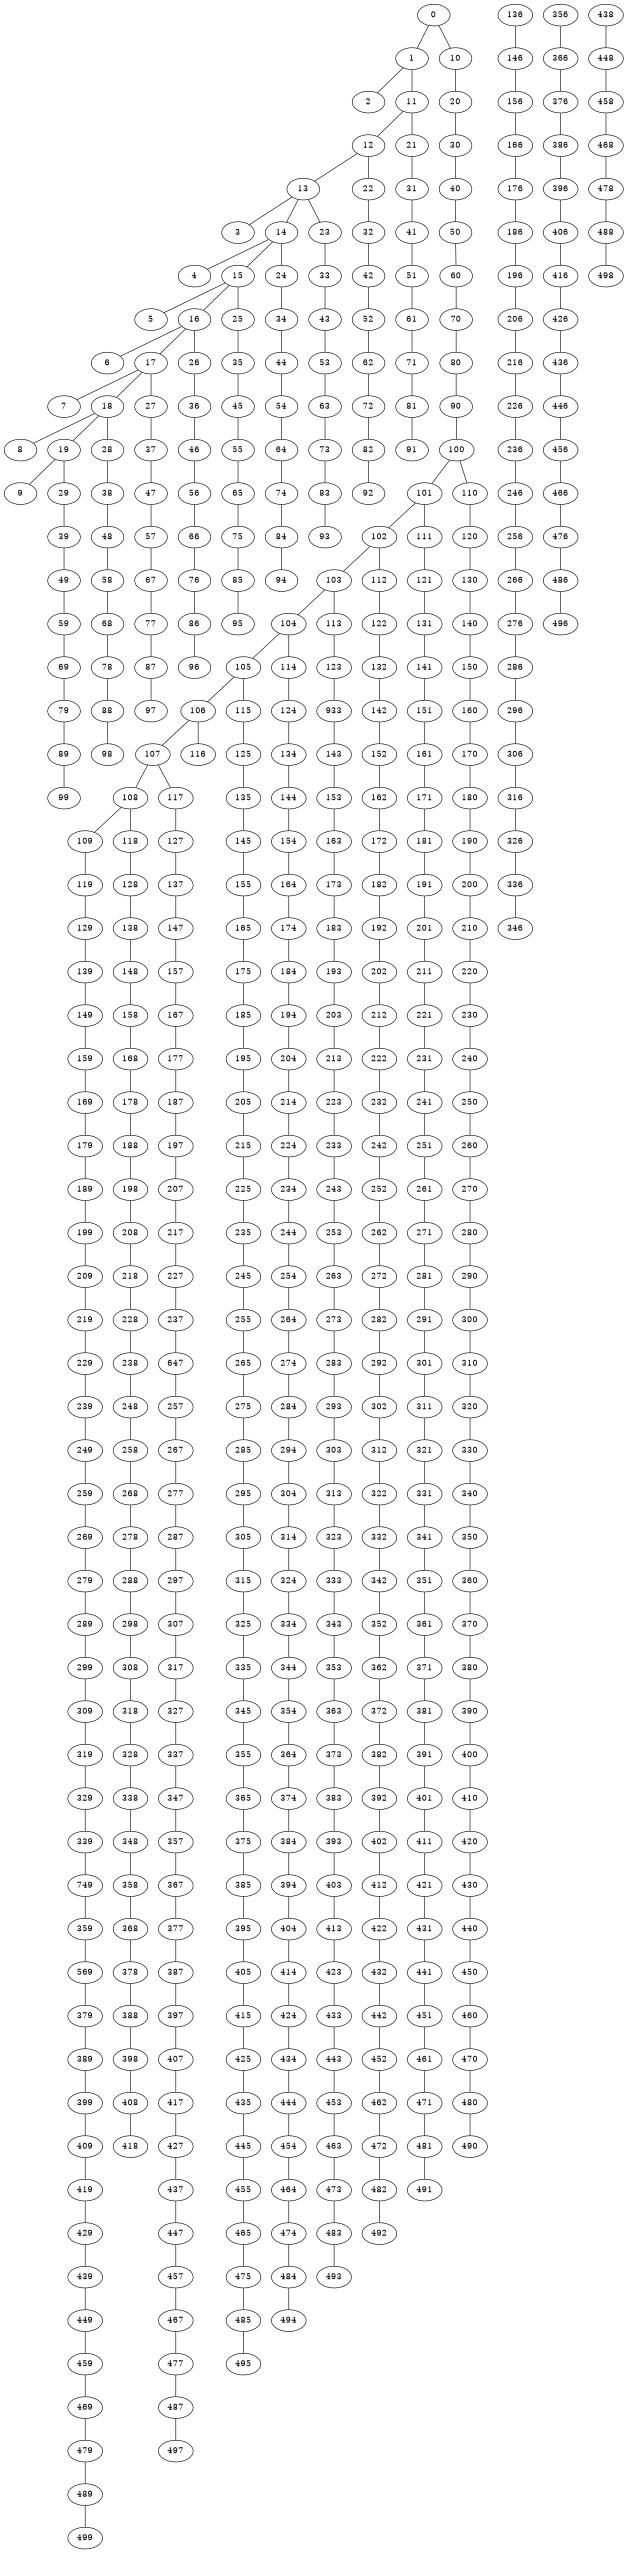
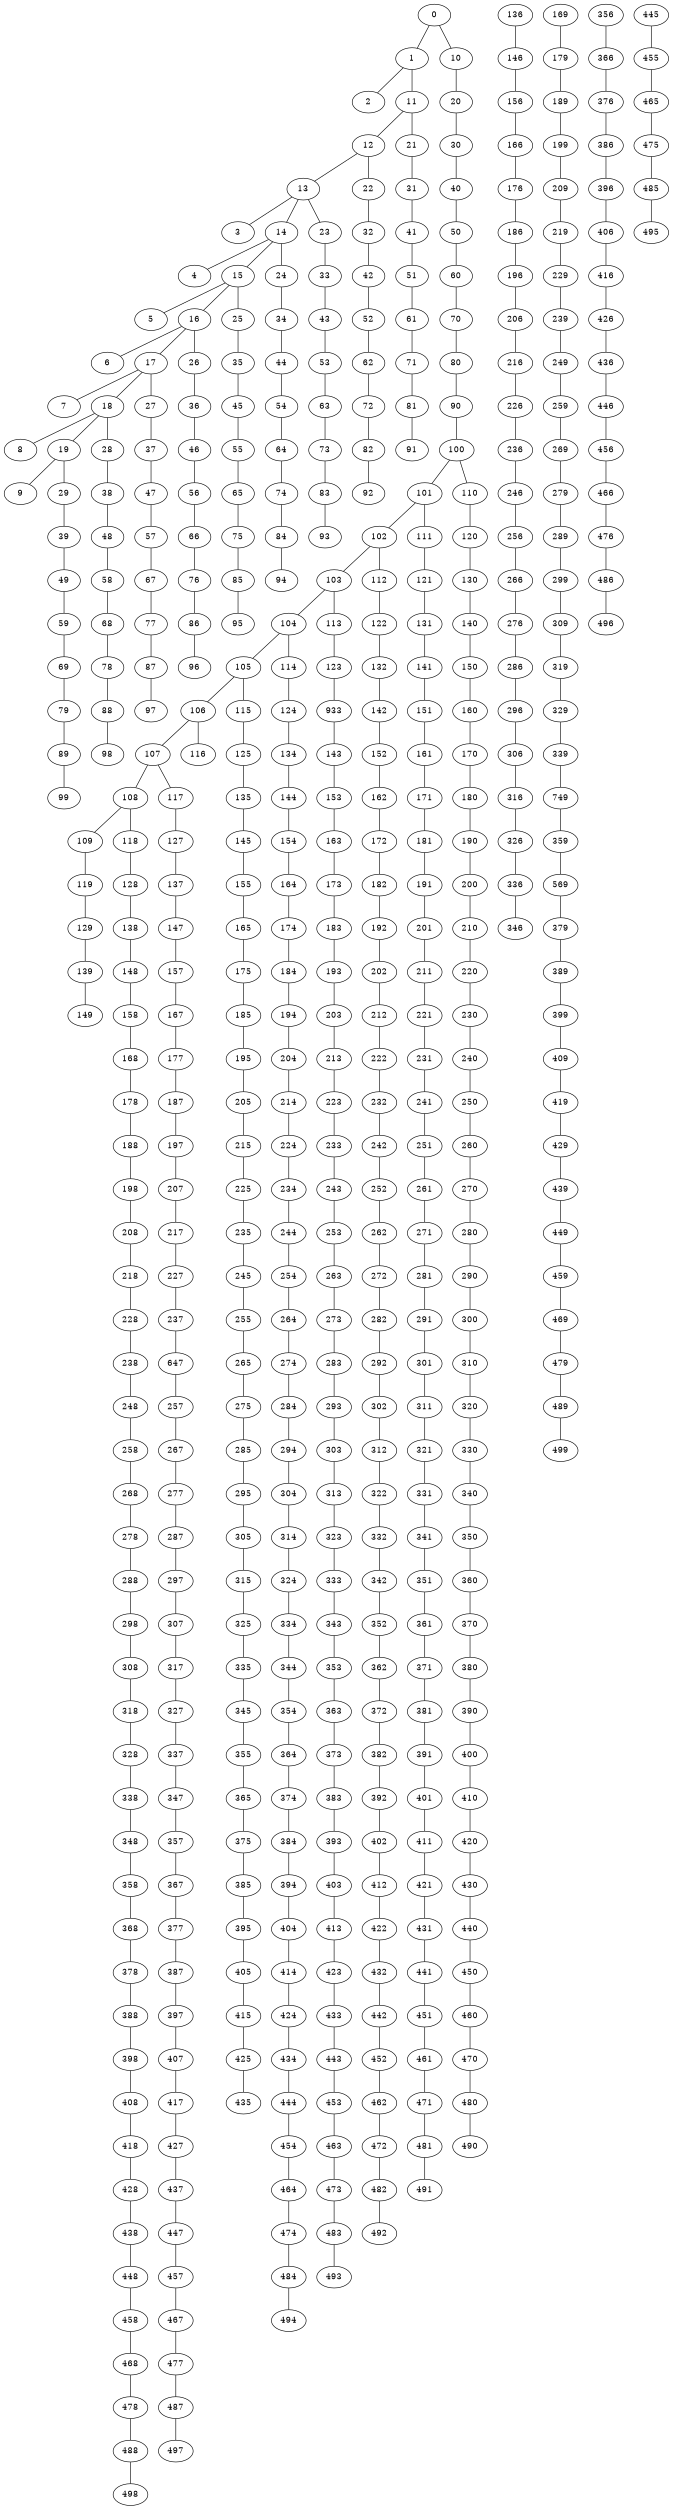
node "159": removed
edge "435" -- "445": removed
node "428": added
